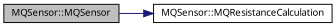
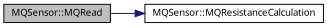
node "MQSensor::MQSensor": label "MQSensor::MQSensor" -> "MQSensor::MQRead"
